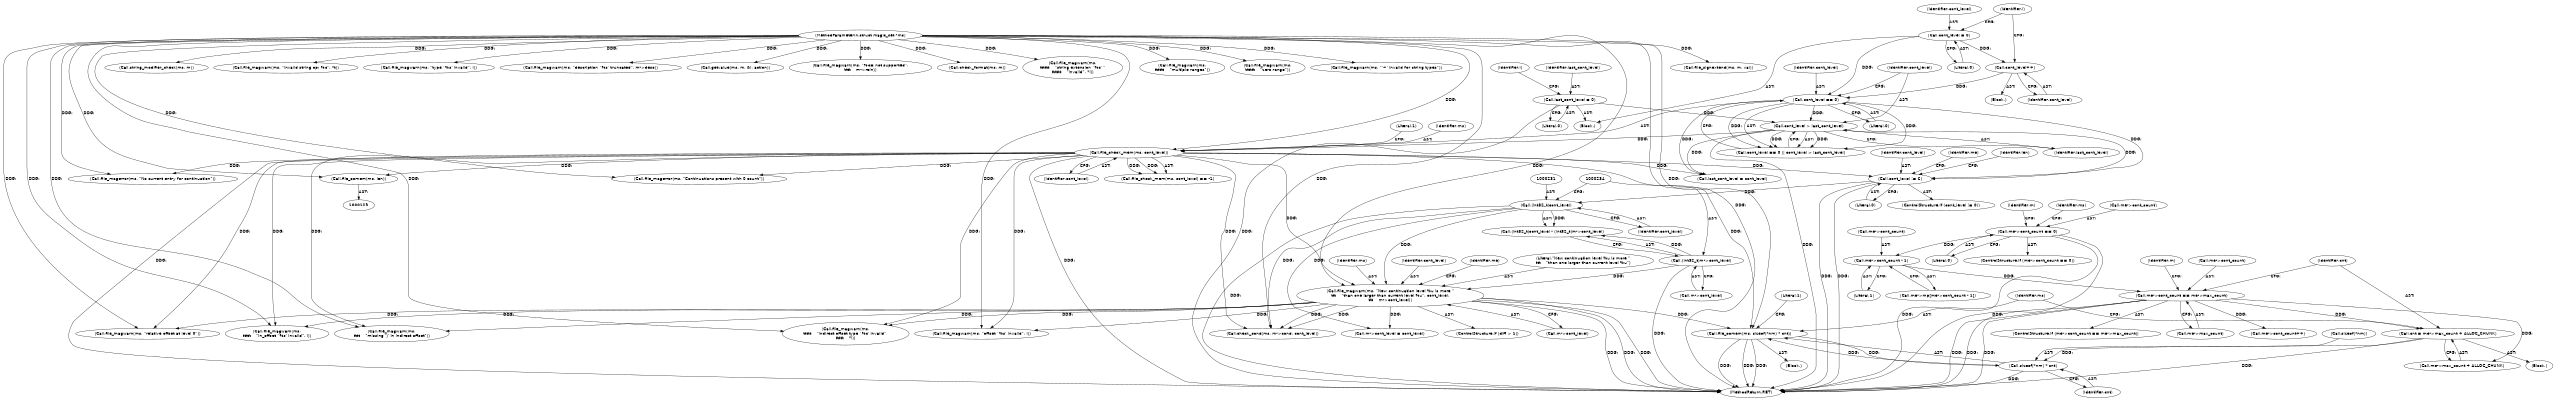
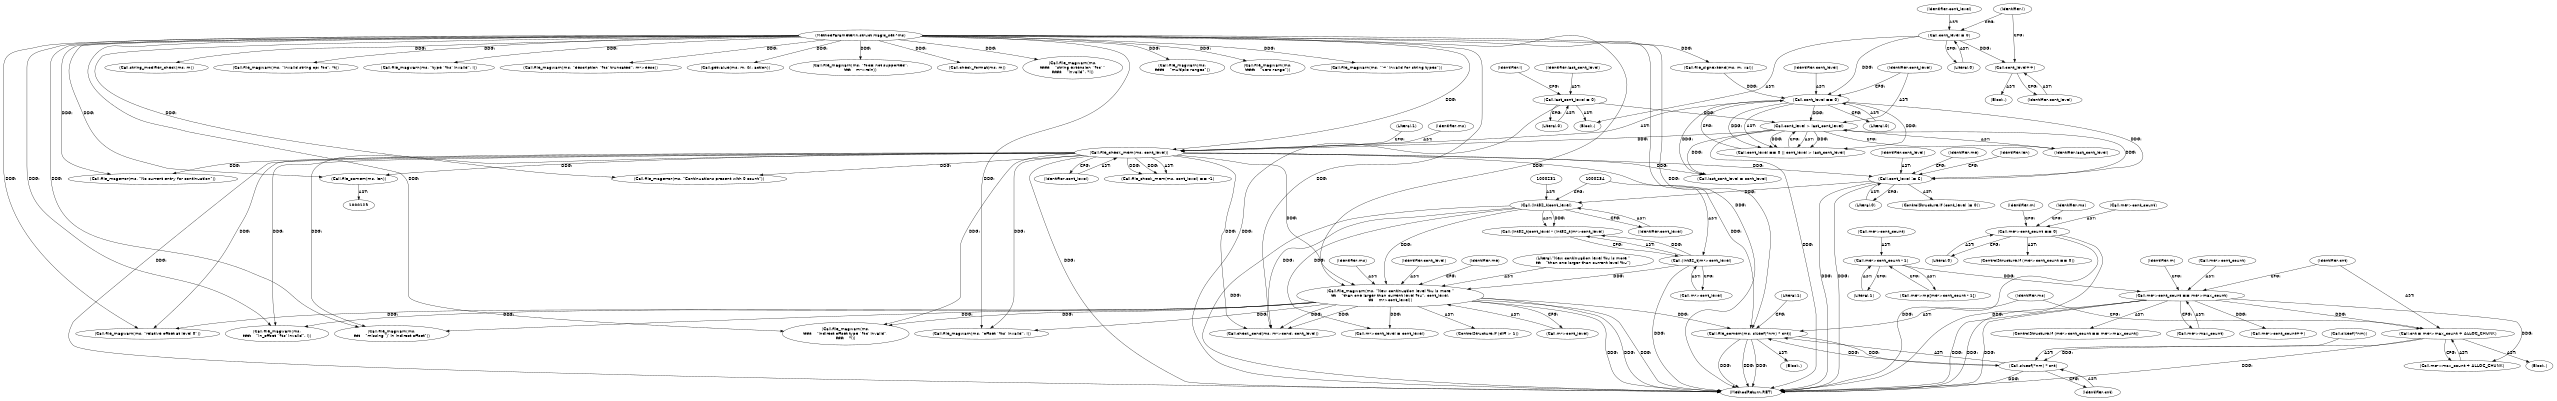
edge "(Call,cont_level++)" -> "(Call,cont_level == 0)": now "(Call,file_signextend(ms, m, val))" -> "(Call,cont_level == 0)"
edge "(Call,me->cont_count == 0)" -> "(Call,me->cont_count - 1)": removed, label "DDG:"
